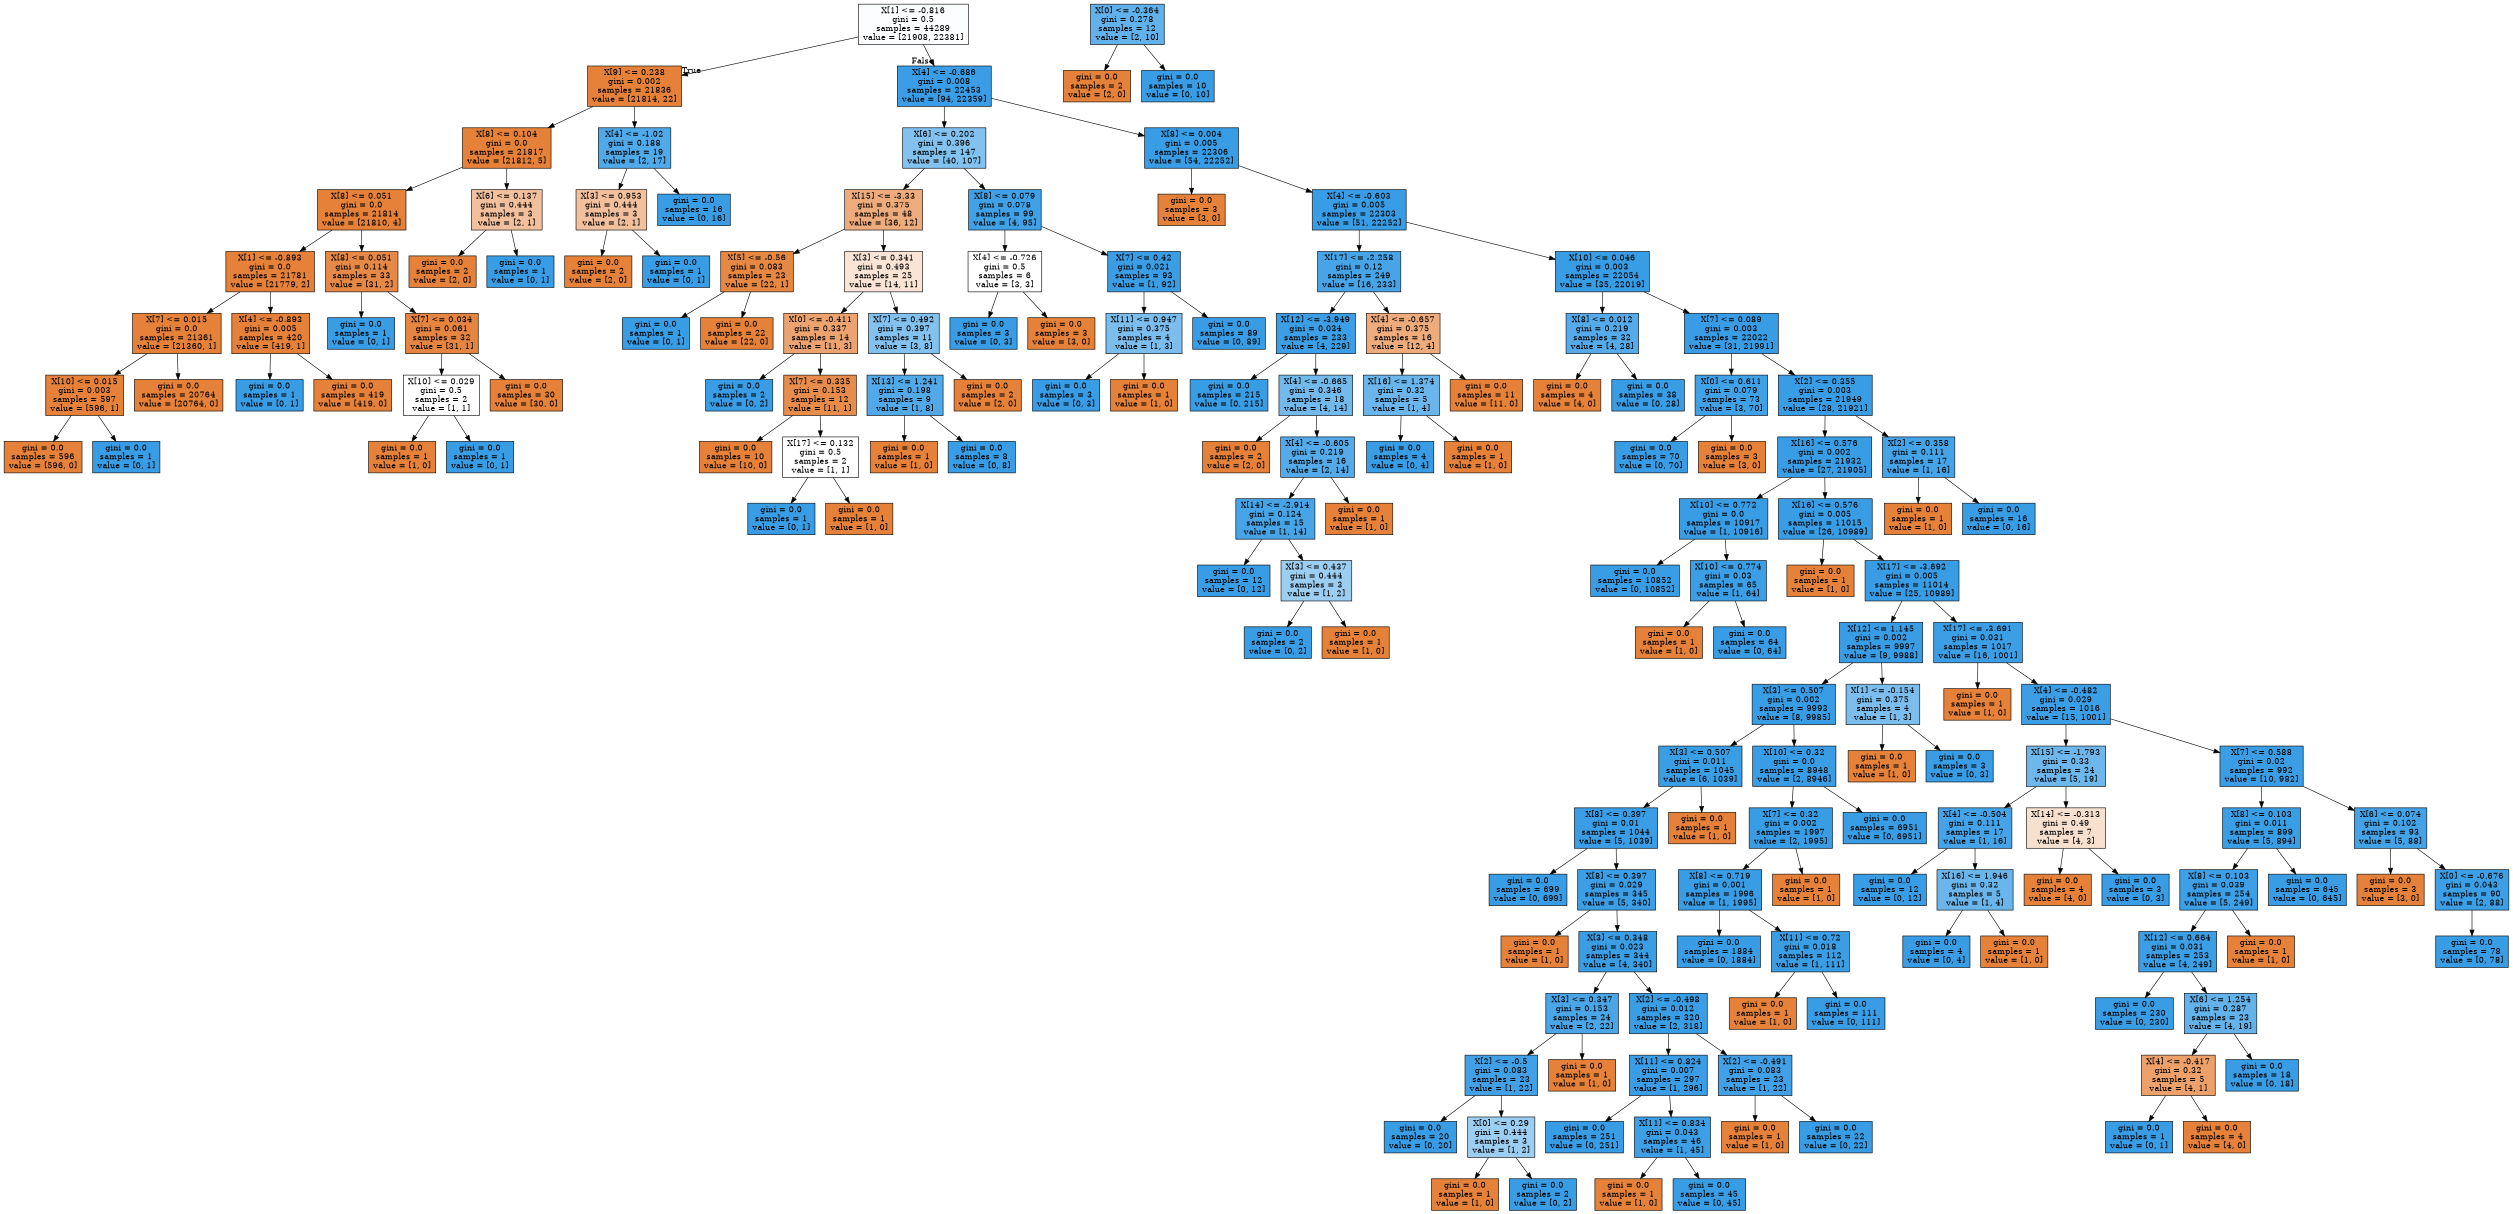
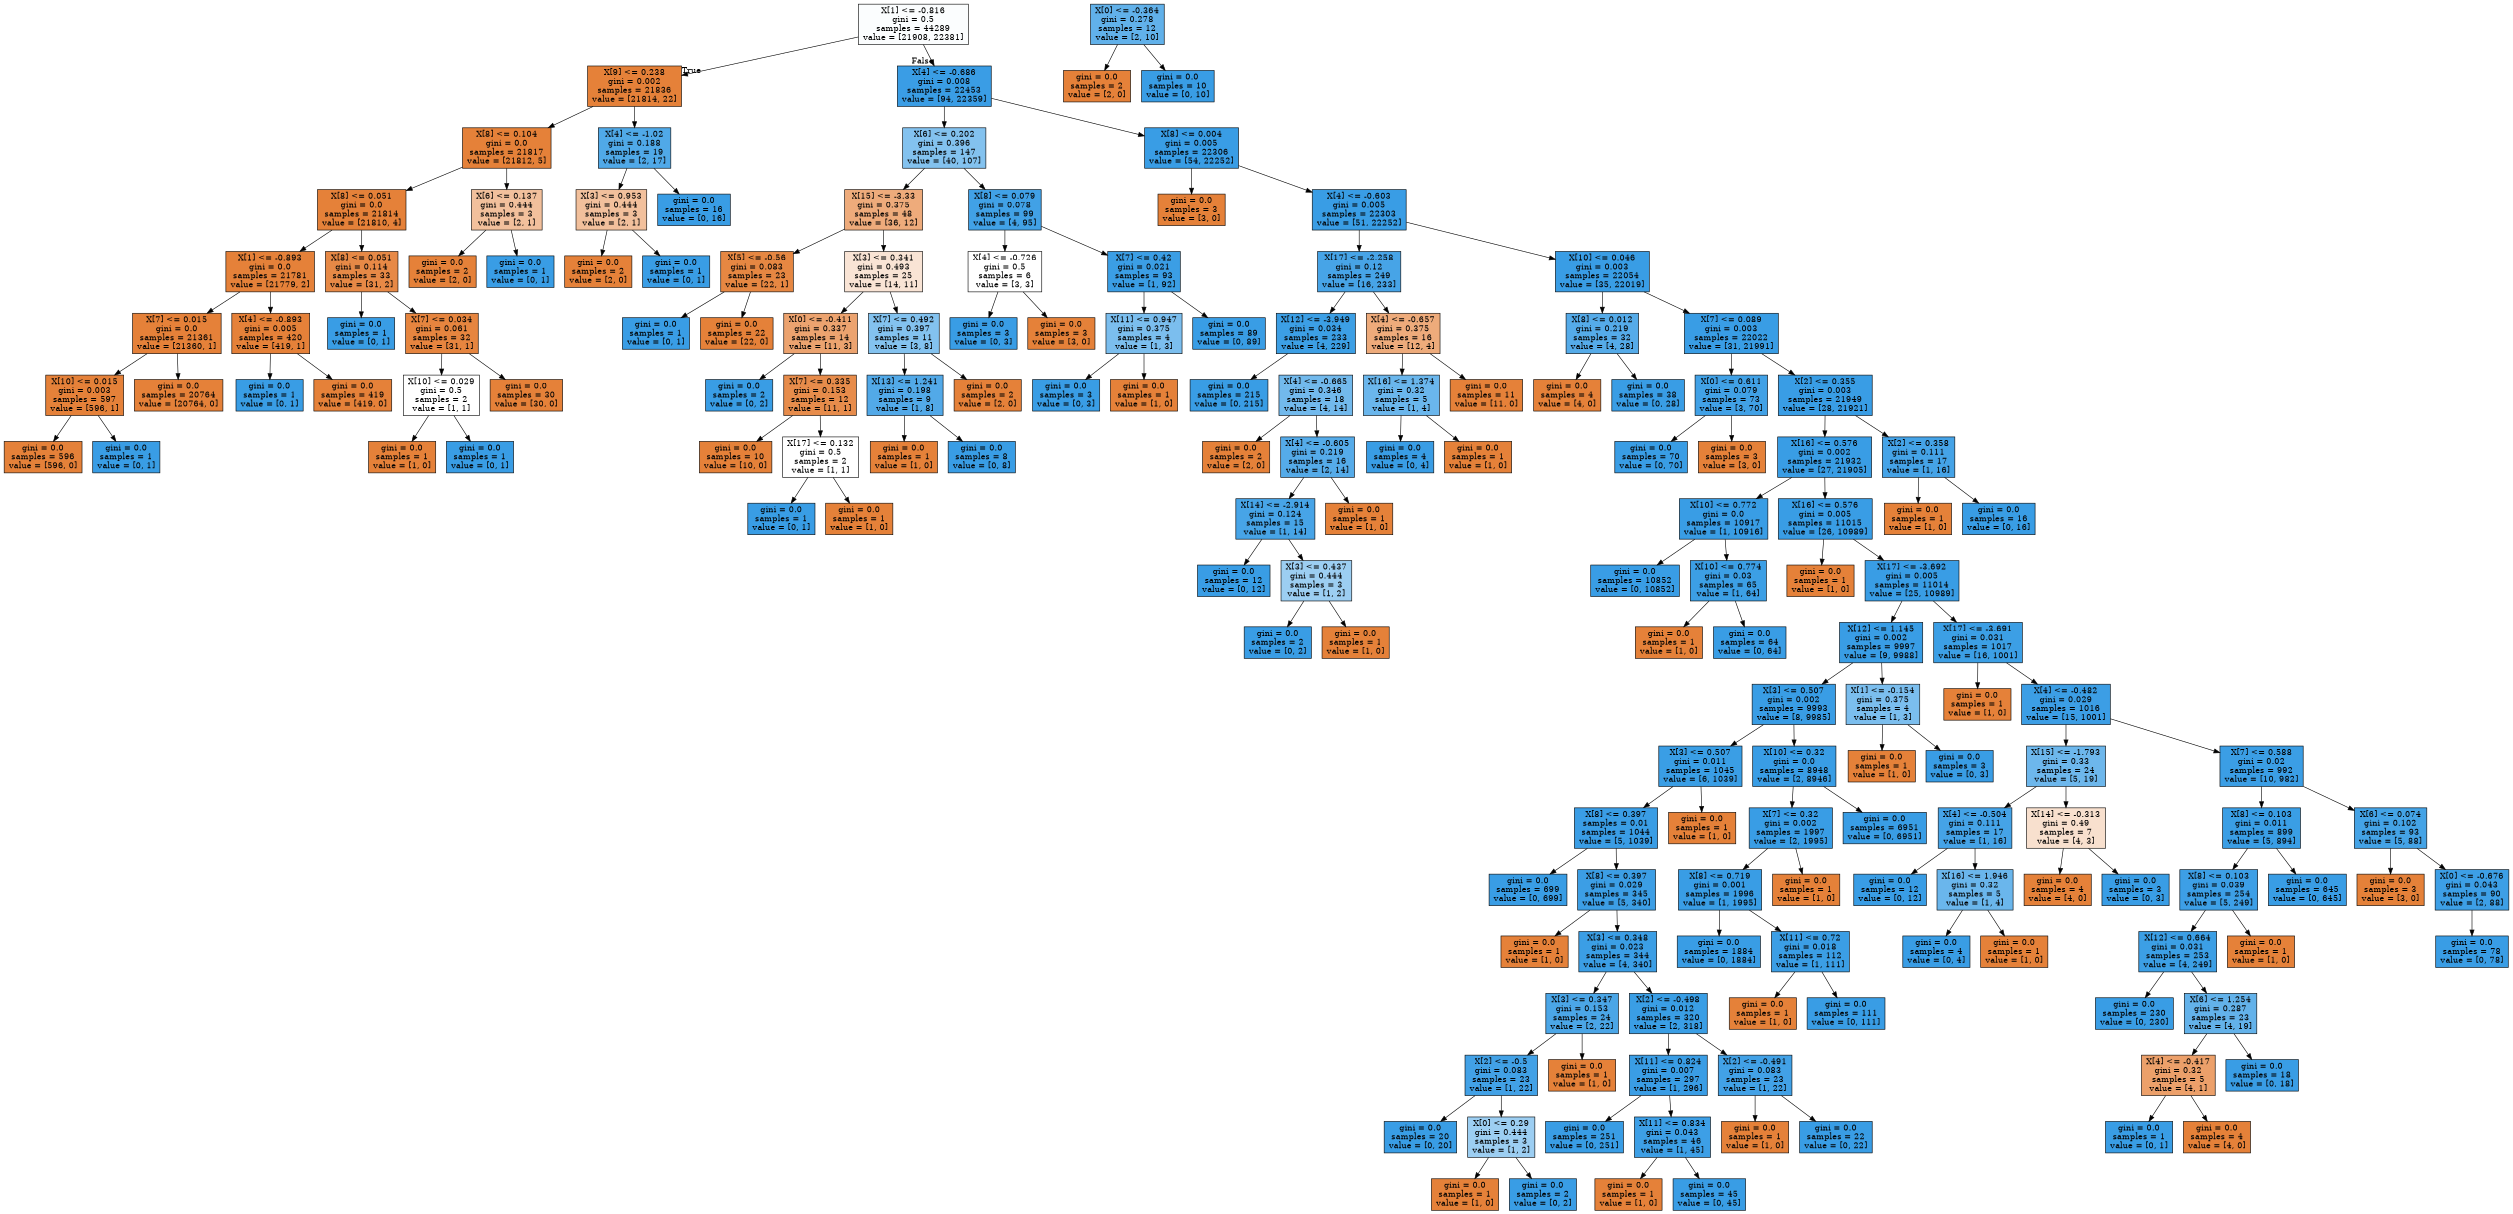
edge "X[12] <= -3.949 gini = 0.034 samples = 233 value = [4, 229]" -> "X[4] <= -0.665 gini = 0.346 samples = 18 value = [4, 14]": removed
node "X[8] <= 0.397 gini = 0.01 samples = 1044 value = [5, 1039]": label "X[8] <= 0.397 gini = 0.01 samples = 1044 value = [5, 1039]" -> "X[8] <= 0.397 samples = 0.01 samples = 1044 value = [5, 1039]"
